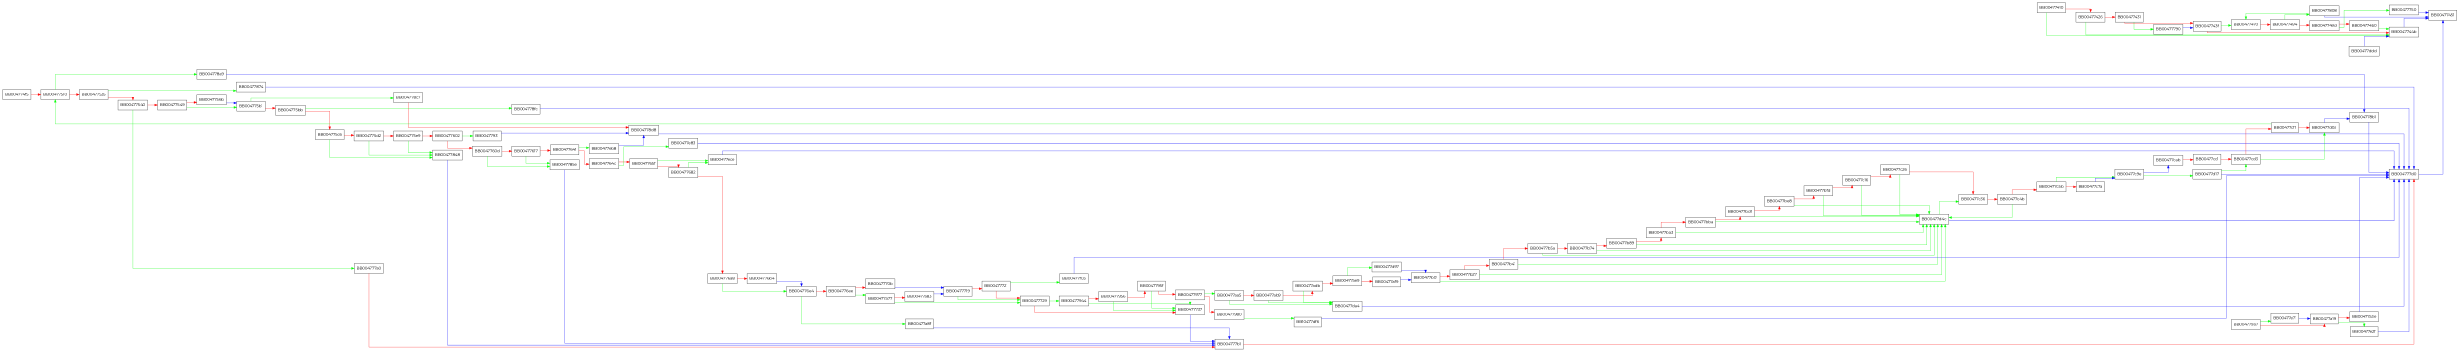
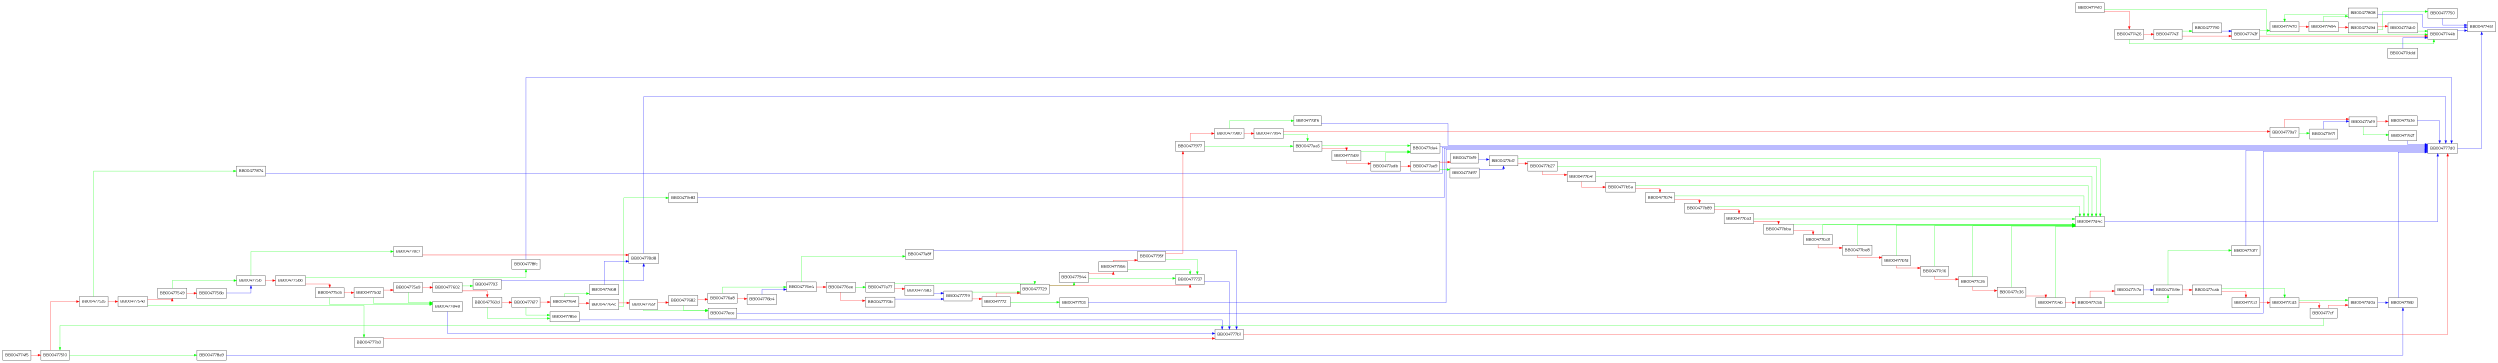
node "BB00477994": added
edge "BB00477d17" -> "BB00477cd3": now "BB00477cab" -> "BB00477cd3"
edge "BB00477c9e" -> "BB00477cab": color blue -> red
edge "BB00477d4c" -> "BB00477c36": reversed
